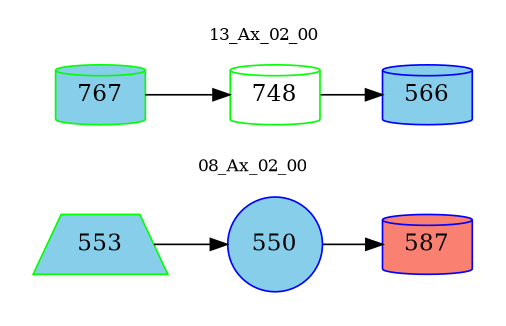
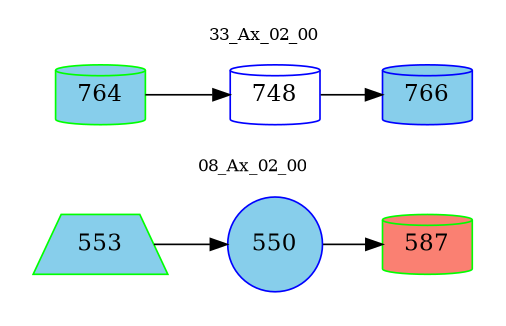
cluster "13_Ax_02_00": label "13_Ax_02_00" -> "33_Ax_02_00"
node "767": label "767" -> "764"
node "748": color green -> blue
node "566": label "566" -> "766"
node "587": color blue -> green
